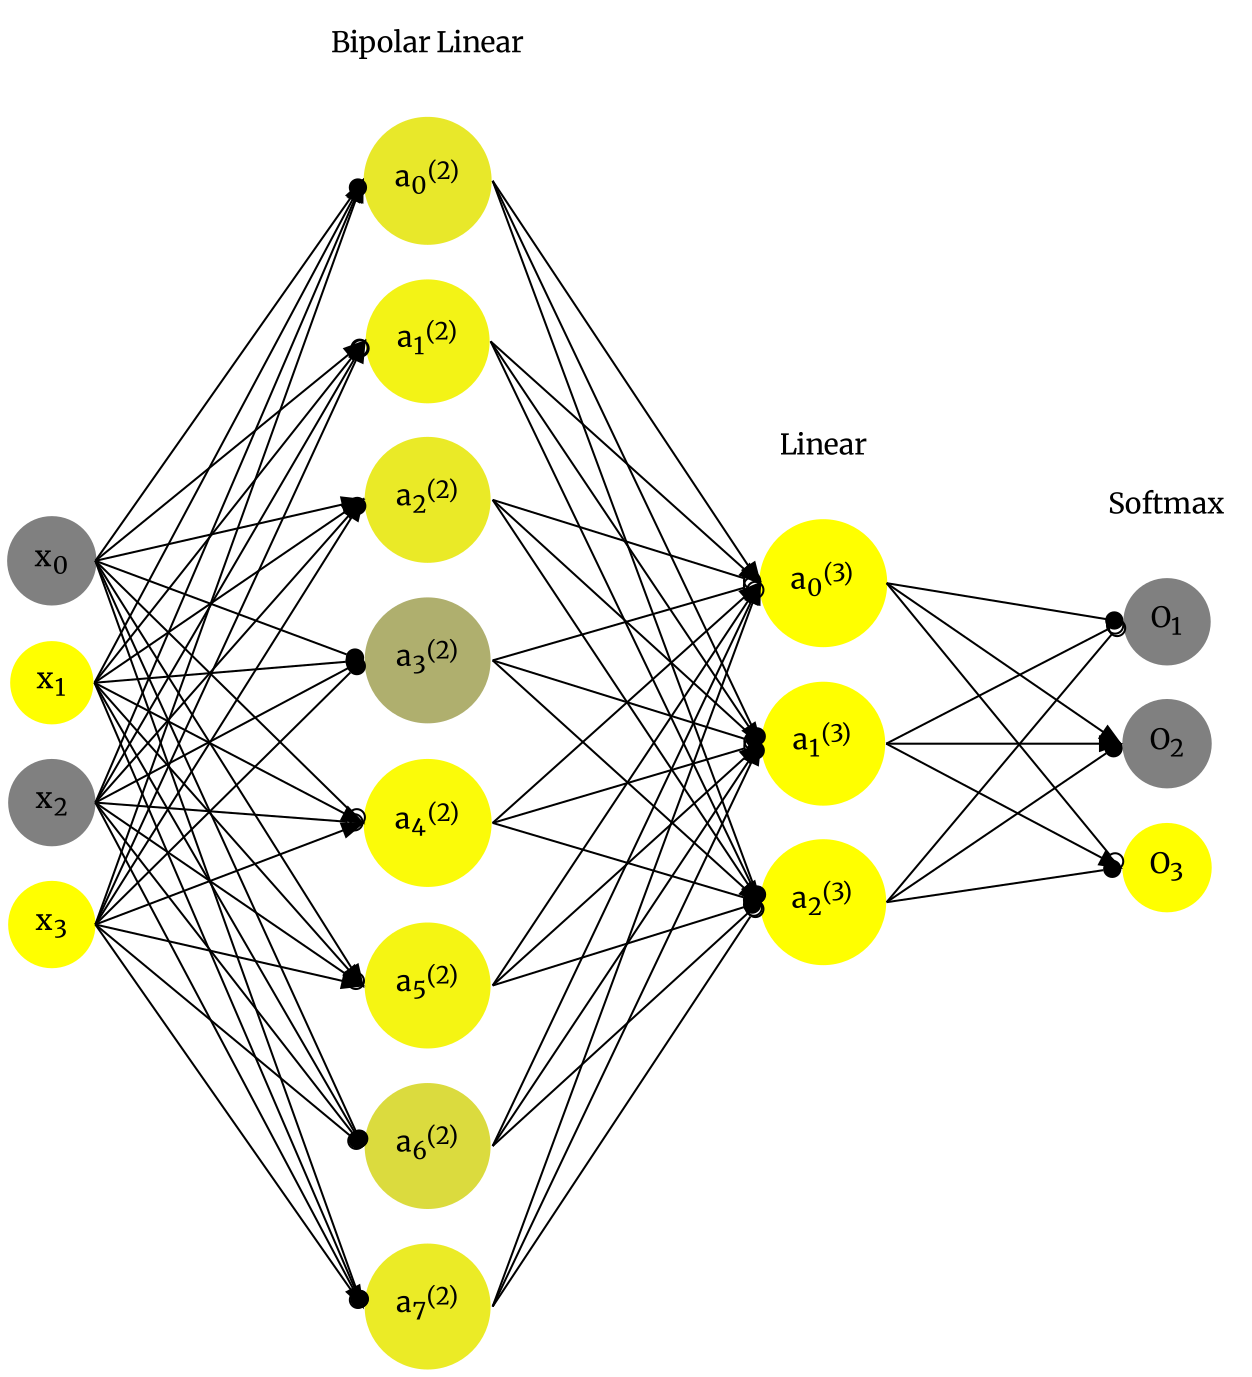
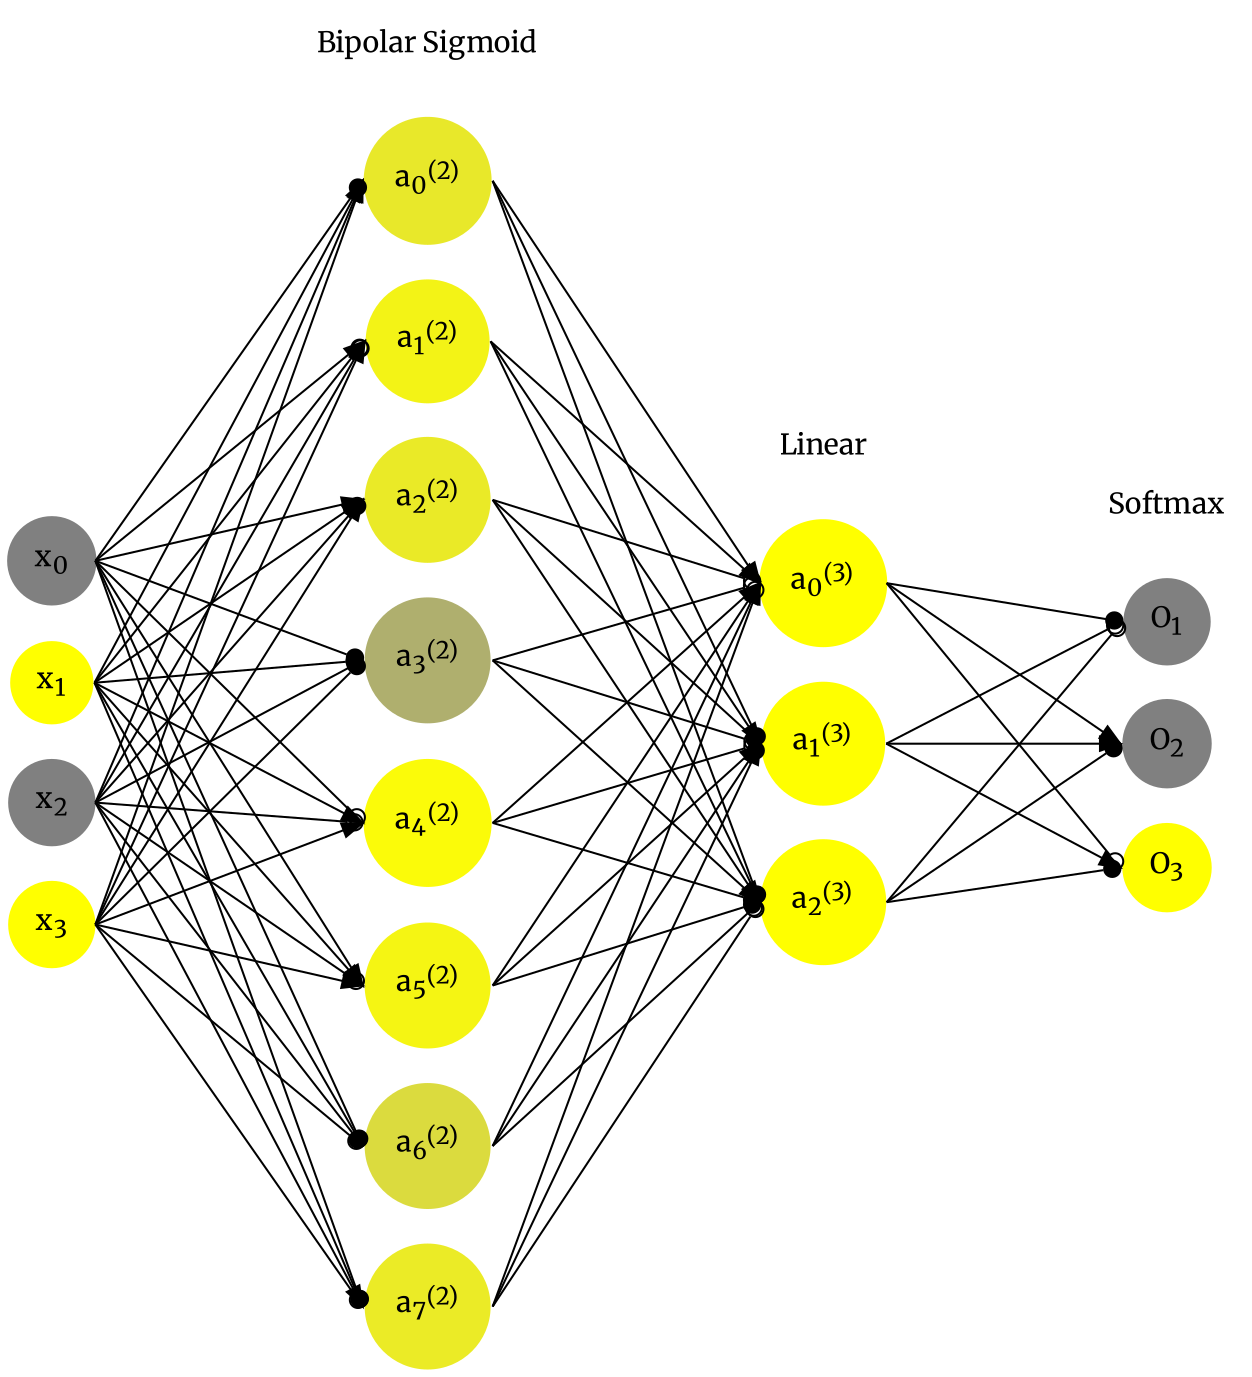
node "Bipolar Linear": label "Bipolar Linear" -> "Bipolar Sigmoid"
